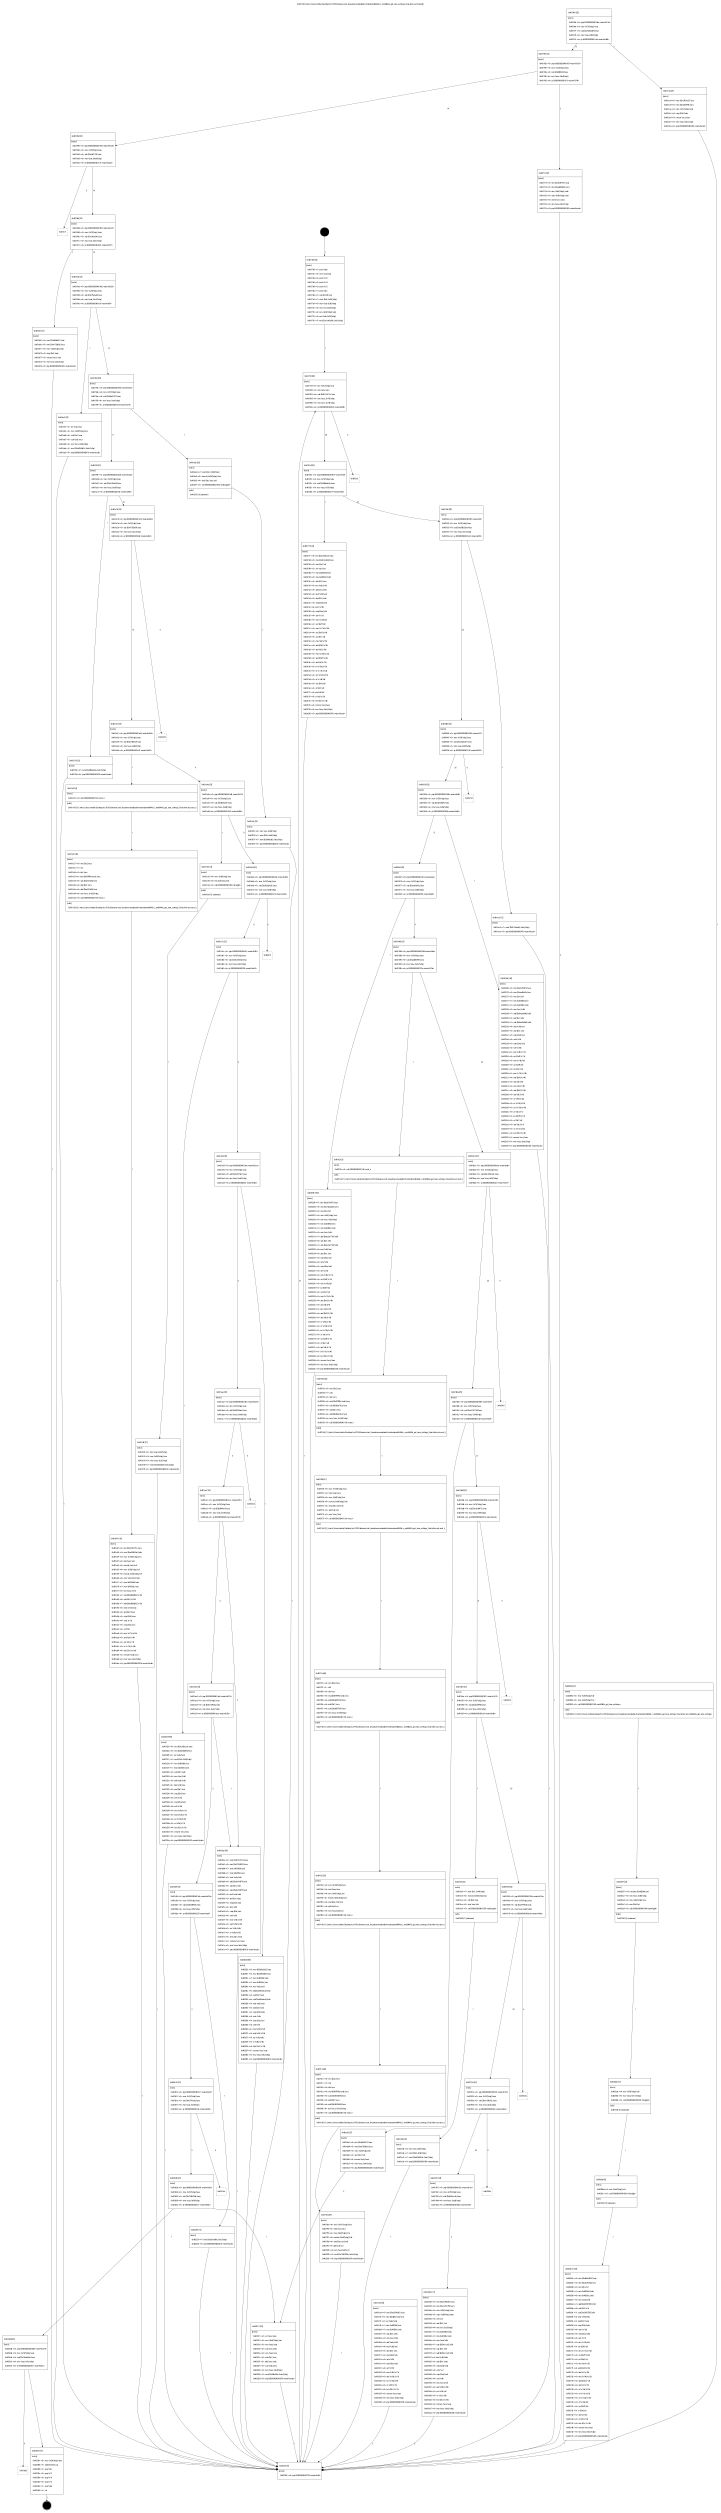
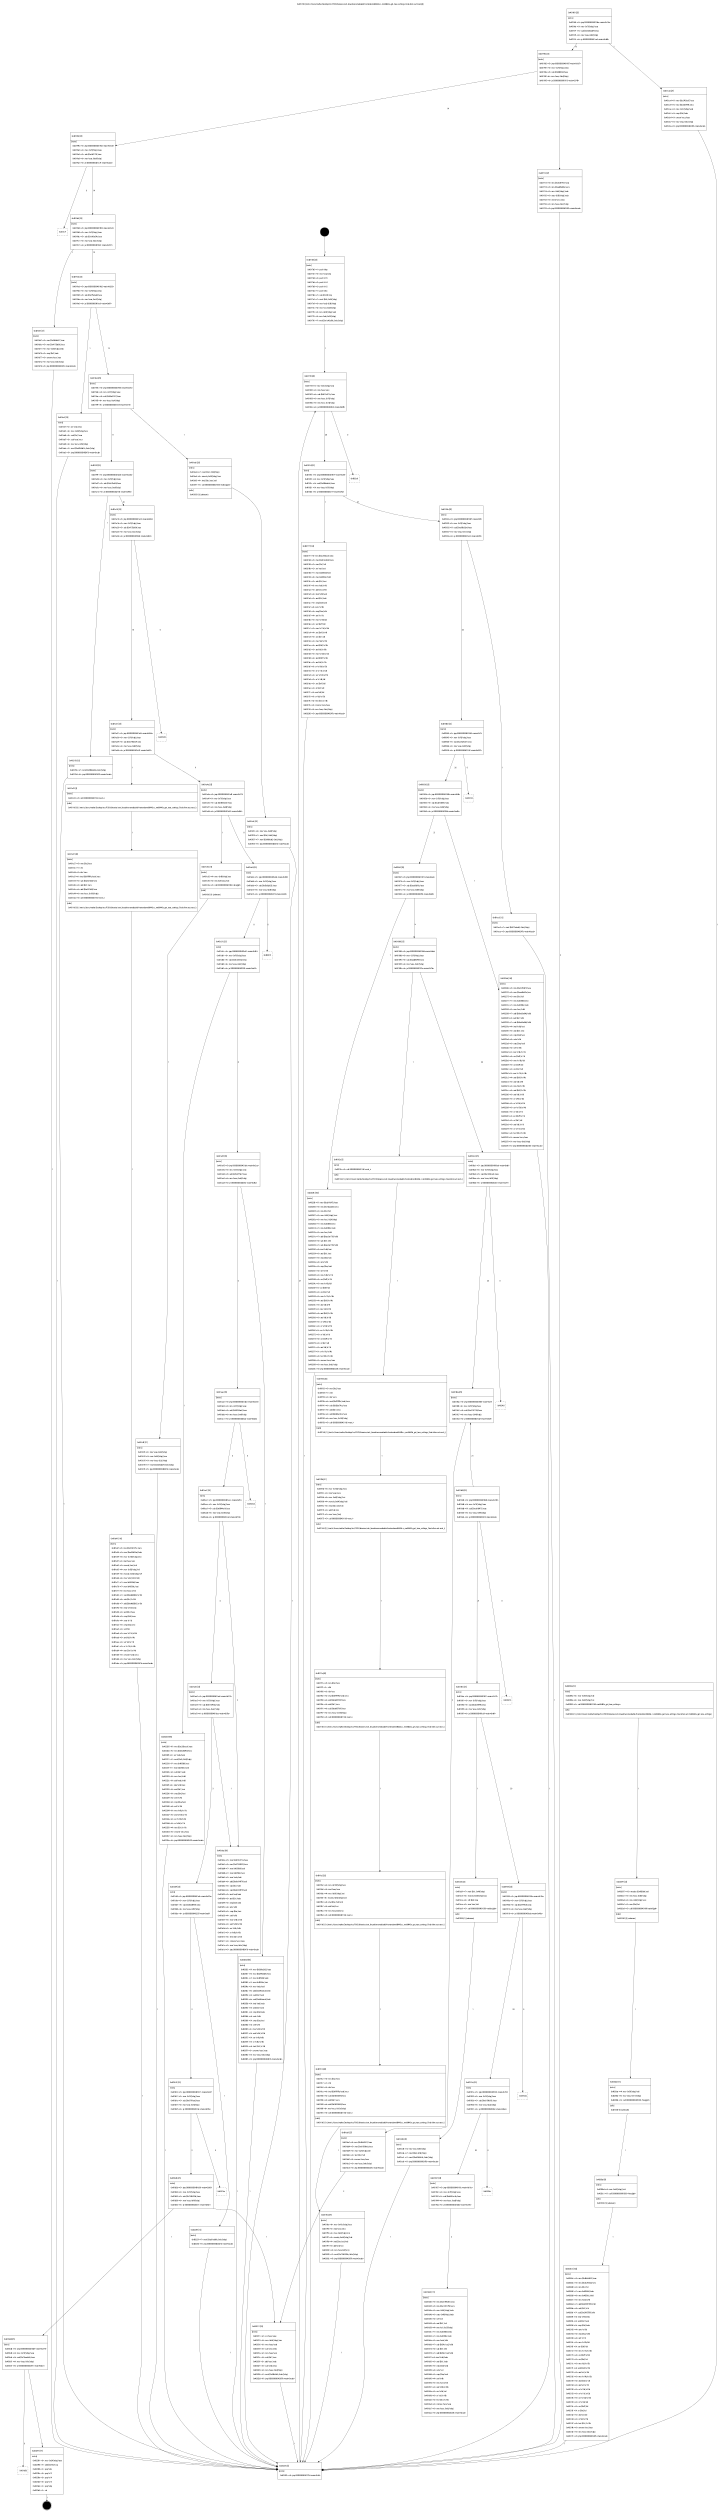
edge "0x4018ba [25]" -> "0x4018d3 [25]": reversed
node "0x401ced [83]": removed
edge "0x401d40 [111]" -> "0x40247b [5]": removed, label "2"
